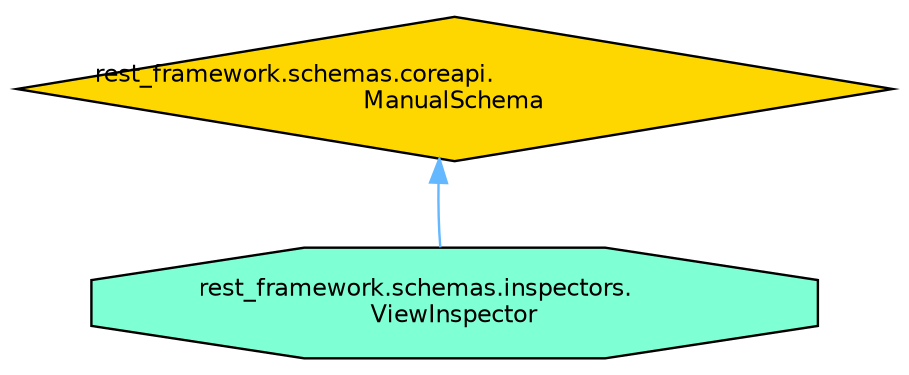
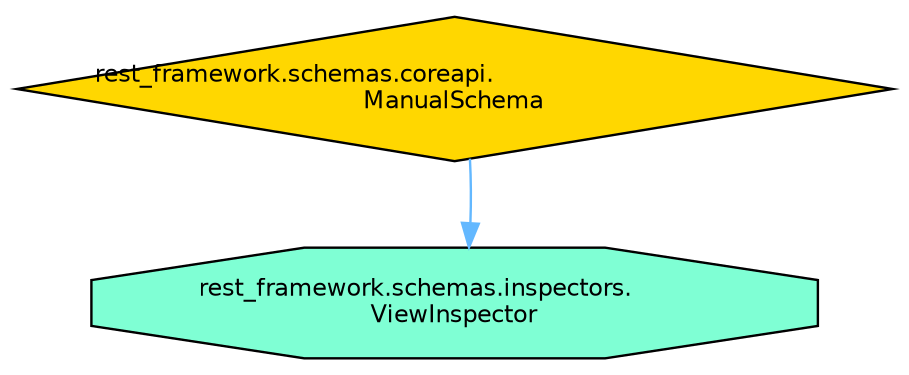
edge "rest_framework.schemas.inspectors. ViewInspector" -> "rest_framework.schemas.coreapi. ManualSchema": reversed
